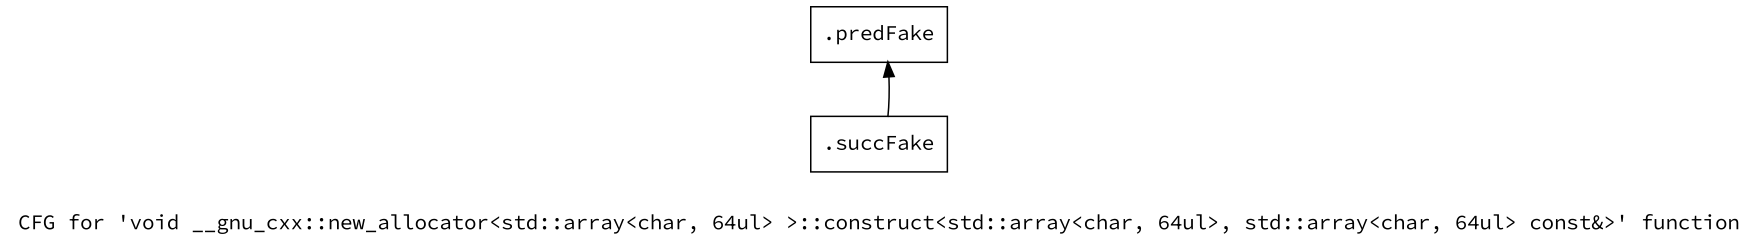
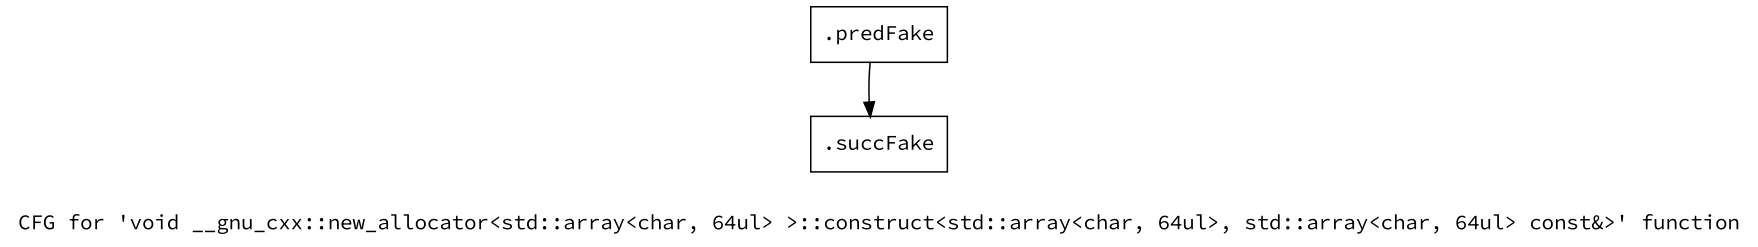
edge ".succFake" -> ".predFake": reversed
